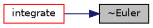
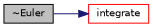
edge "integrate" -> "~Euler": reversed
